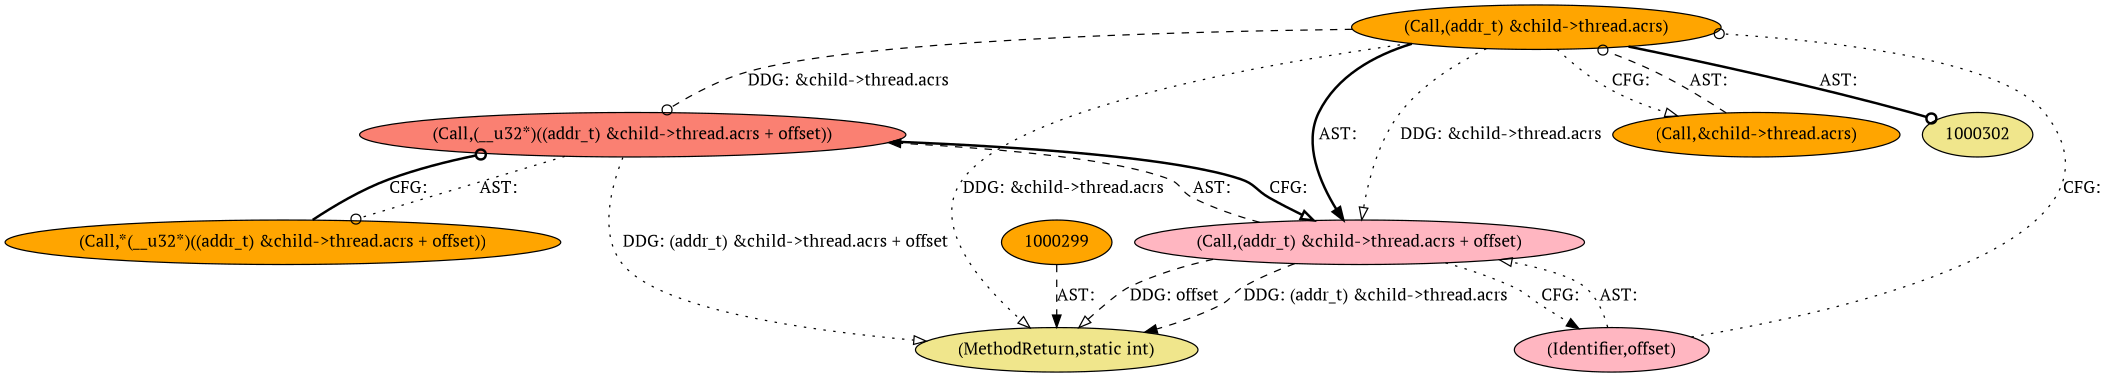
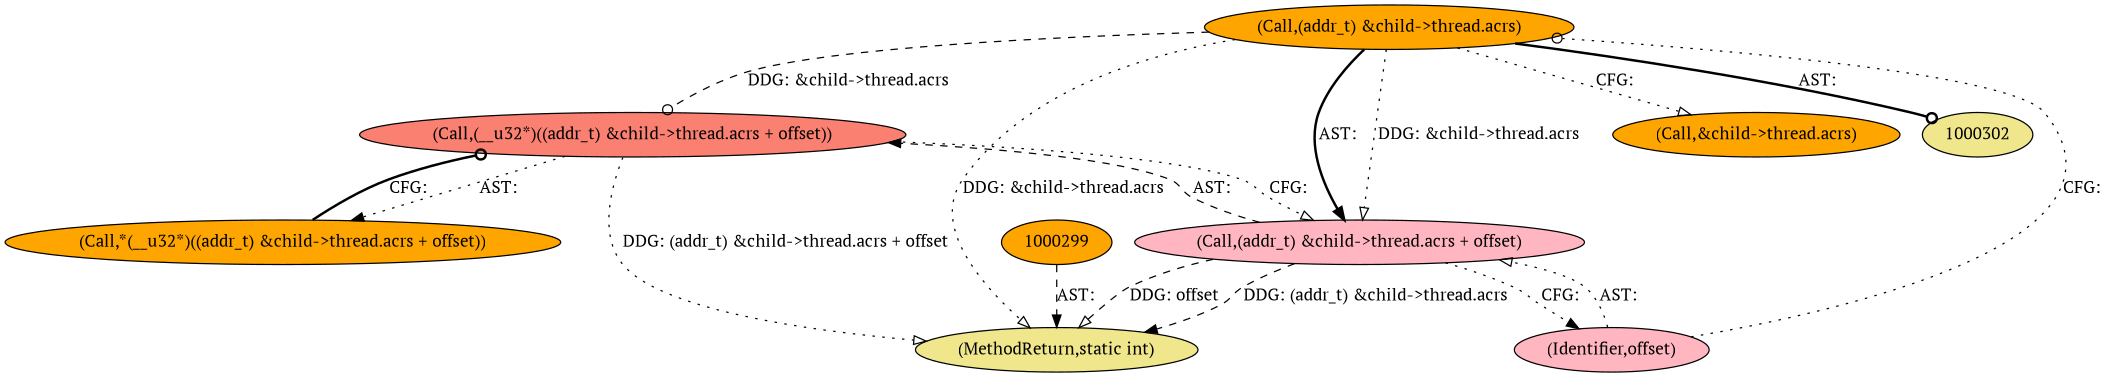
edge "(Call,&child->thread.acrs)" -> "(Call,(addr_t) &child->thread.acrs)": removed, label "AST:"
edge "(Call,(__u32*)((addr_t) &child->thread.acrs + offset))" -> "(Call,(addr_t) &child->thread.acrs + offset)": style bold -> dotted
edge "(Call,(__u32*)((addr_t) &child->thread.acrs + offset))" -> "(Call,*(__u32*)((addr_t) &child->thread.acrs + offset))": arrowhead odot -> normal
